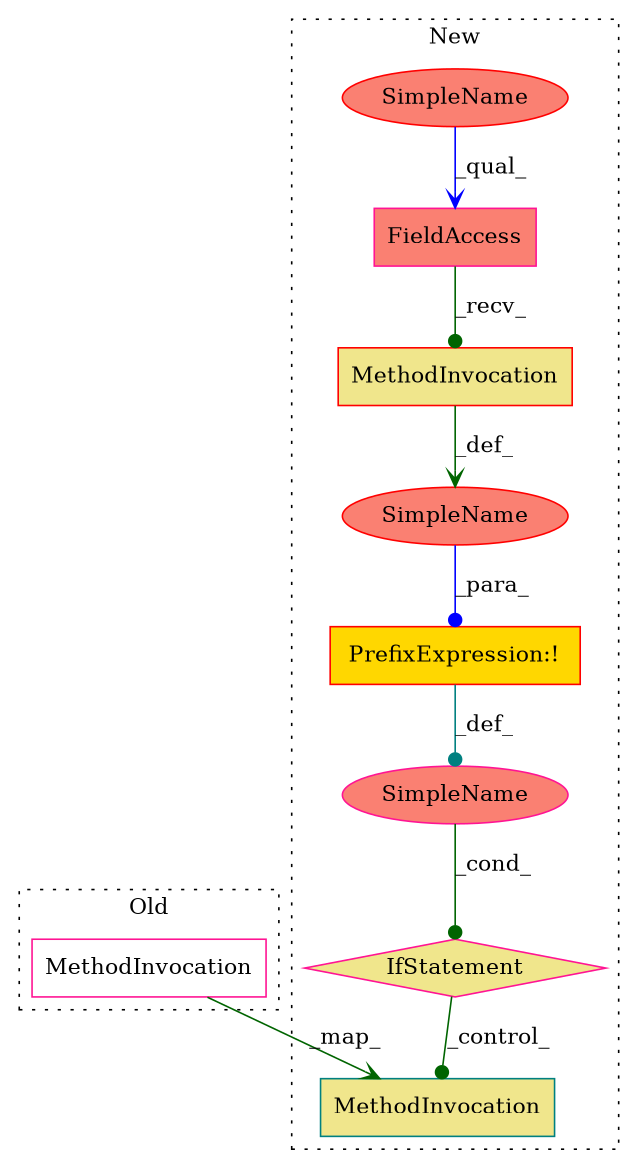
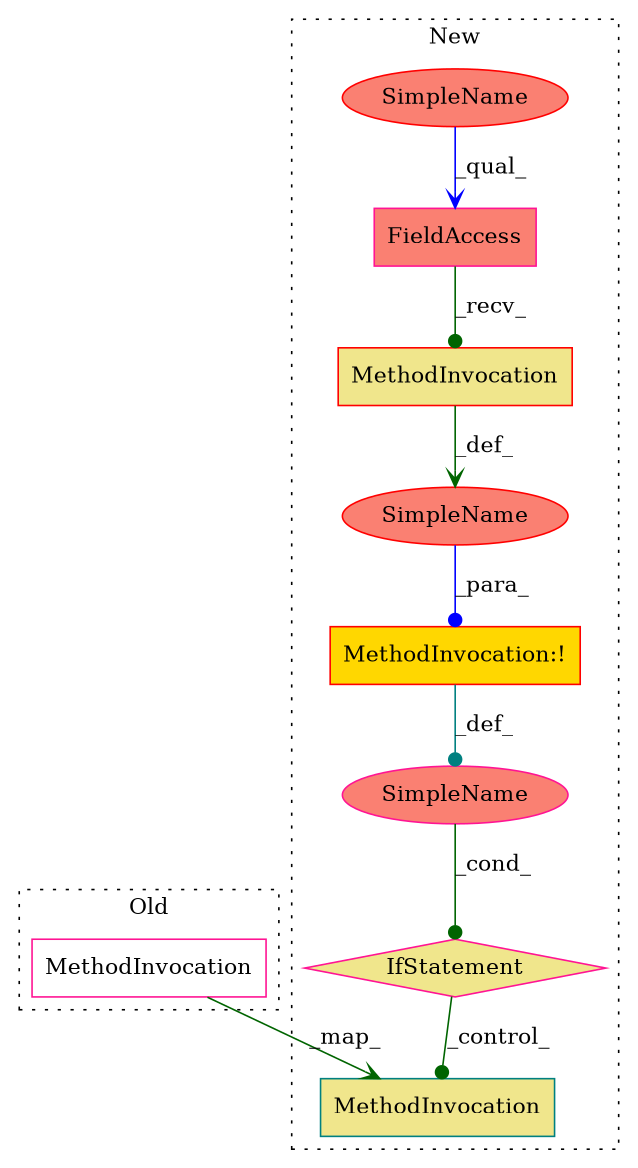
node "PrefixExpression:!": label "PrefixExpression:!" -> "MethodInvocation:!"
